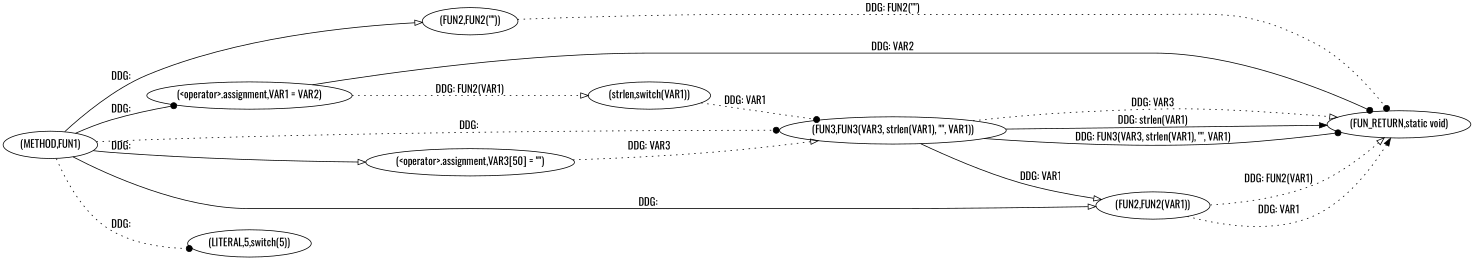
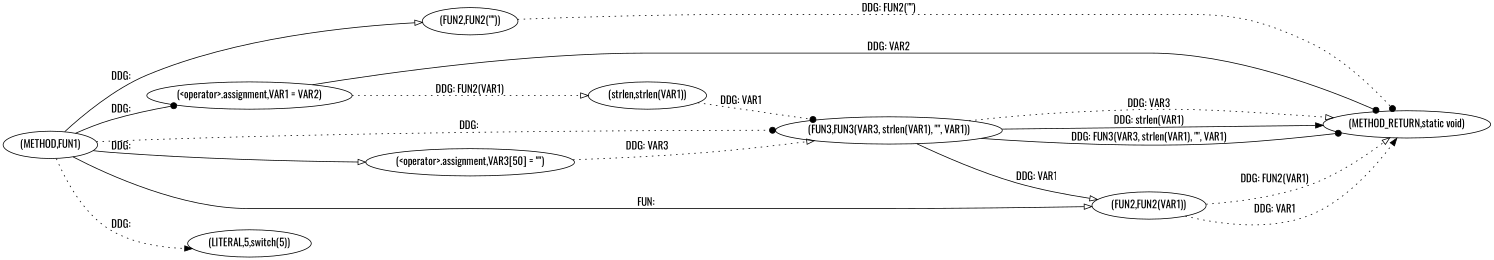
node "(strlen,switch(VAR1))": label "(strlen,switch(VAR1))" -> "(strlen,strlen(VAR1))"
node "(FUN_RETURN,static void)": label "(FUN_RETURN,static void)" -> "(METHOD_RETURN,static void)"
edge "(METHOD,FUN1)" -> "(FUN2,FUN2(VAR1))": label "DDG: " -> "FUN: "
edge "(METHOD,FUN1)" -> "(LITERAL,5,switch(5))": arrowhead dot -> normal
